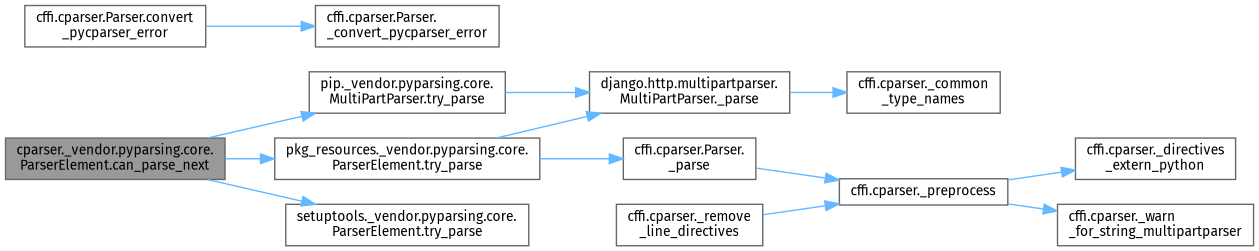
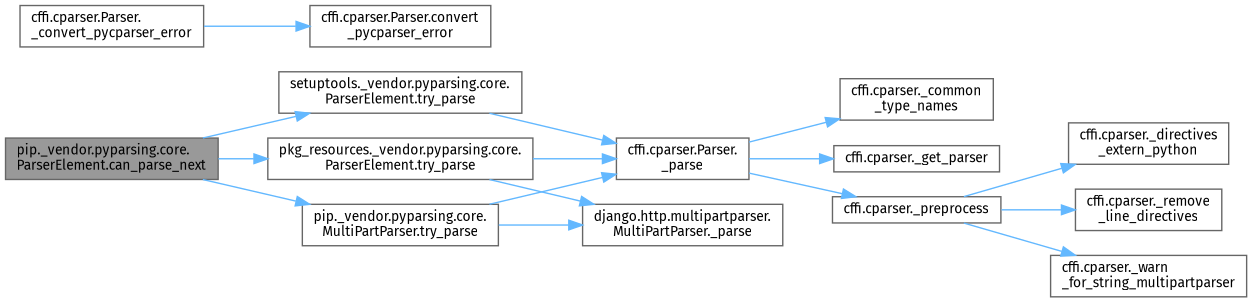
edge "cffi.cparser.Parser.convert _pycparser_error" -> "cffi.cparser.Parser. _convert_pycparser_error": reversed
edge "django.http.multipartparser. MultiPartParser._parse" -> "cffi.cparser._common _type_names": now "cffi.cparser.Parser. _parse" -> "cffi.cparser._common _type_names"
edge "setuptools._vendor.pyparsing.core. ParserElement.try_parse" -> "cffi.cparser.Parser. _parse": added
node "cparser._vendor.pyparsing.core. ParserElement.can_parse_next": label "cparser._vendor.pyparsing.core. ParserElement.can_parse_next" -> "pip._vendor.pyparsing.core. ParserElement.can_parse_next"
node "cffi.cparser._get_parser": added
edge "pip._vendor.pyparsing.core. MultiPartParser.try_parse" -> "cffi.cparser.Parser. _parse": added
edge "cffi.cparser._remove _line_directives" -> "cffi.cparser._preprocess": reversed
